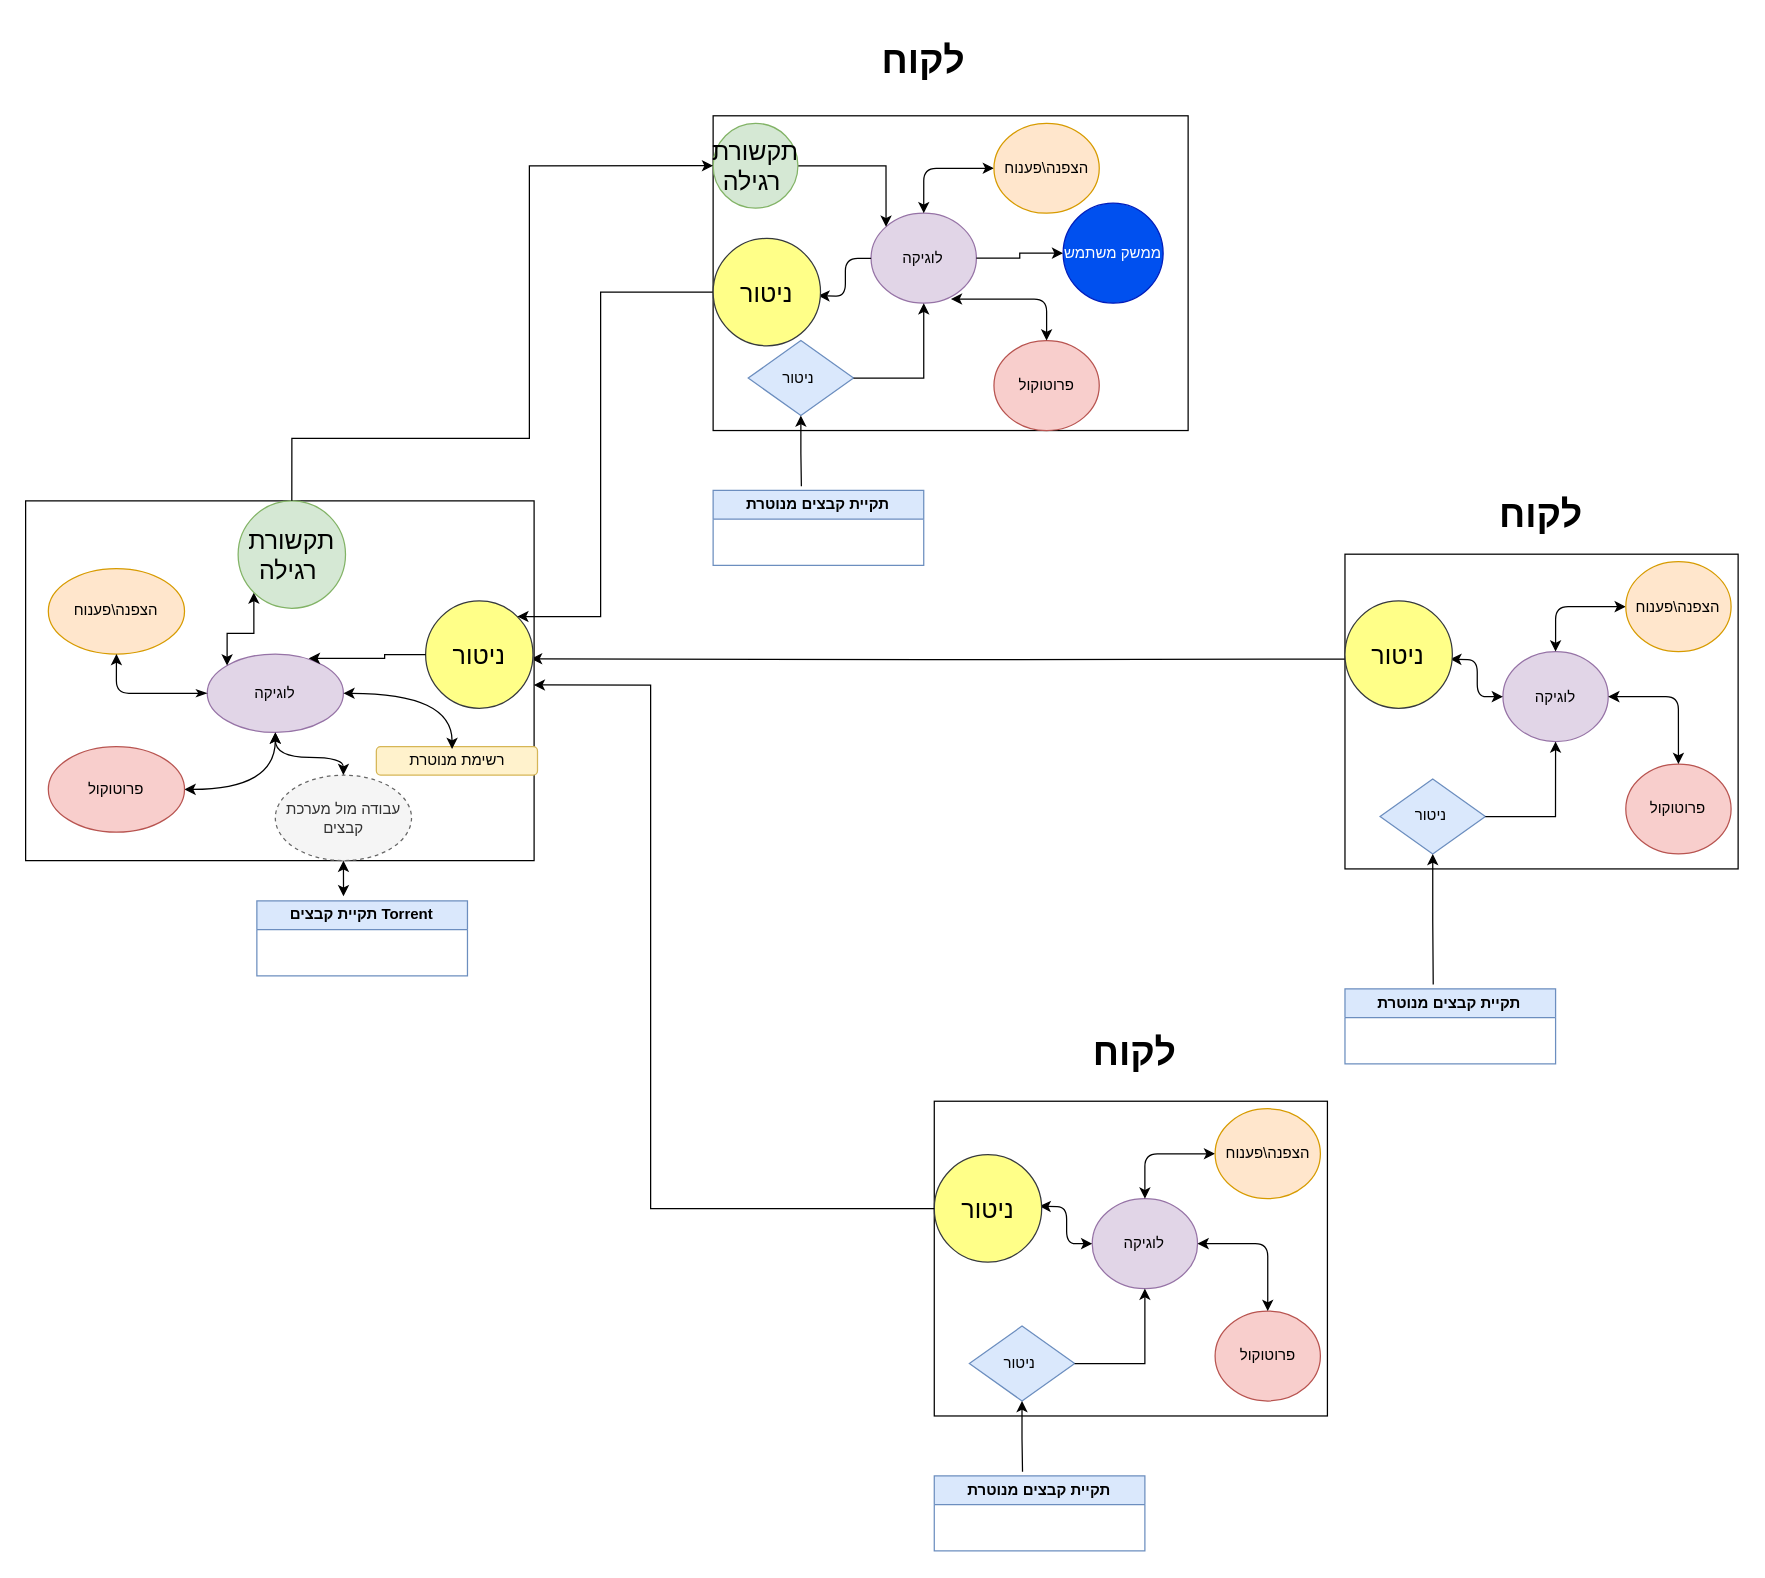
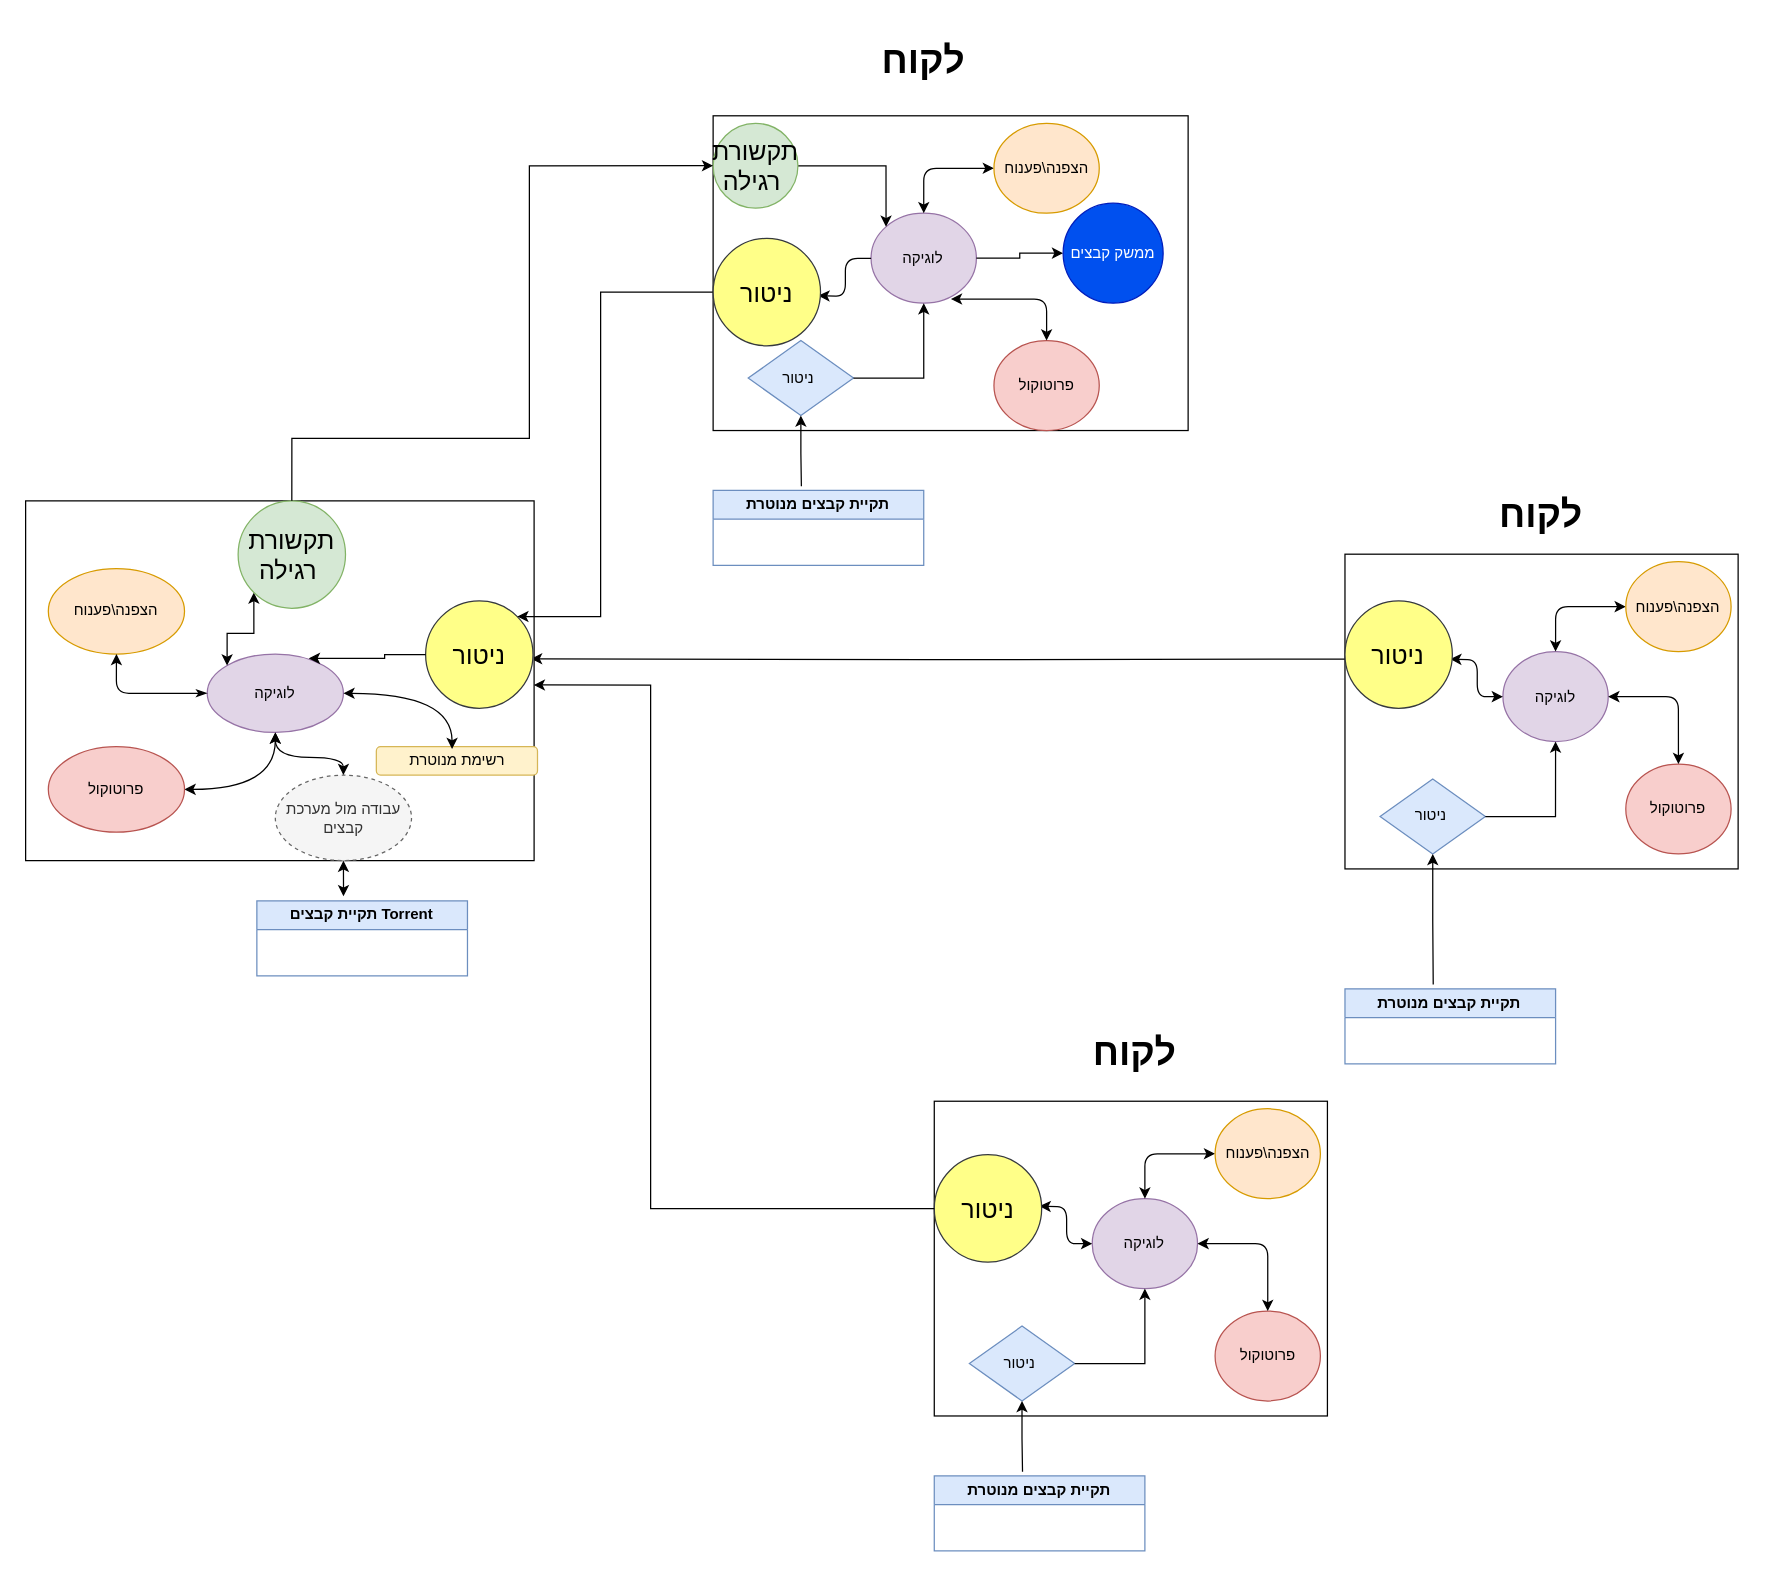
node "ממשק משתמש": label "ממשק משתמש" -> "ממשק קבצים"
